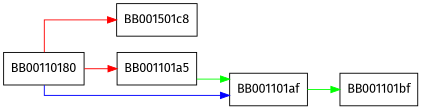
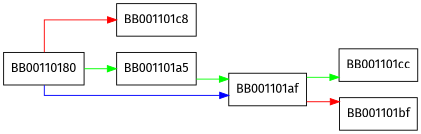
node "BB001501c8": label "BB001501c8" -> "BB001101c8"
node "BB001101cc": added
edge "BB00110180" -> "BB001101a5": color red -> green
edge "BB001101af" -> "BB001101bf": color green -> red
